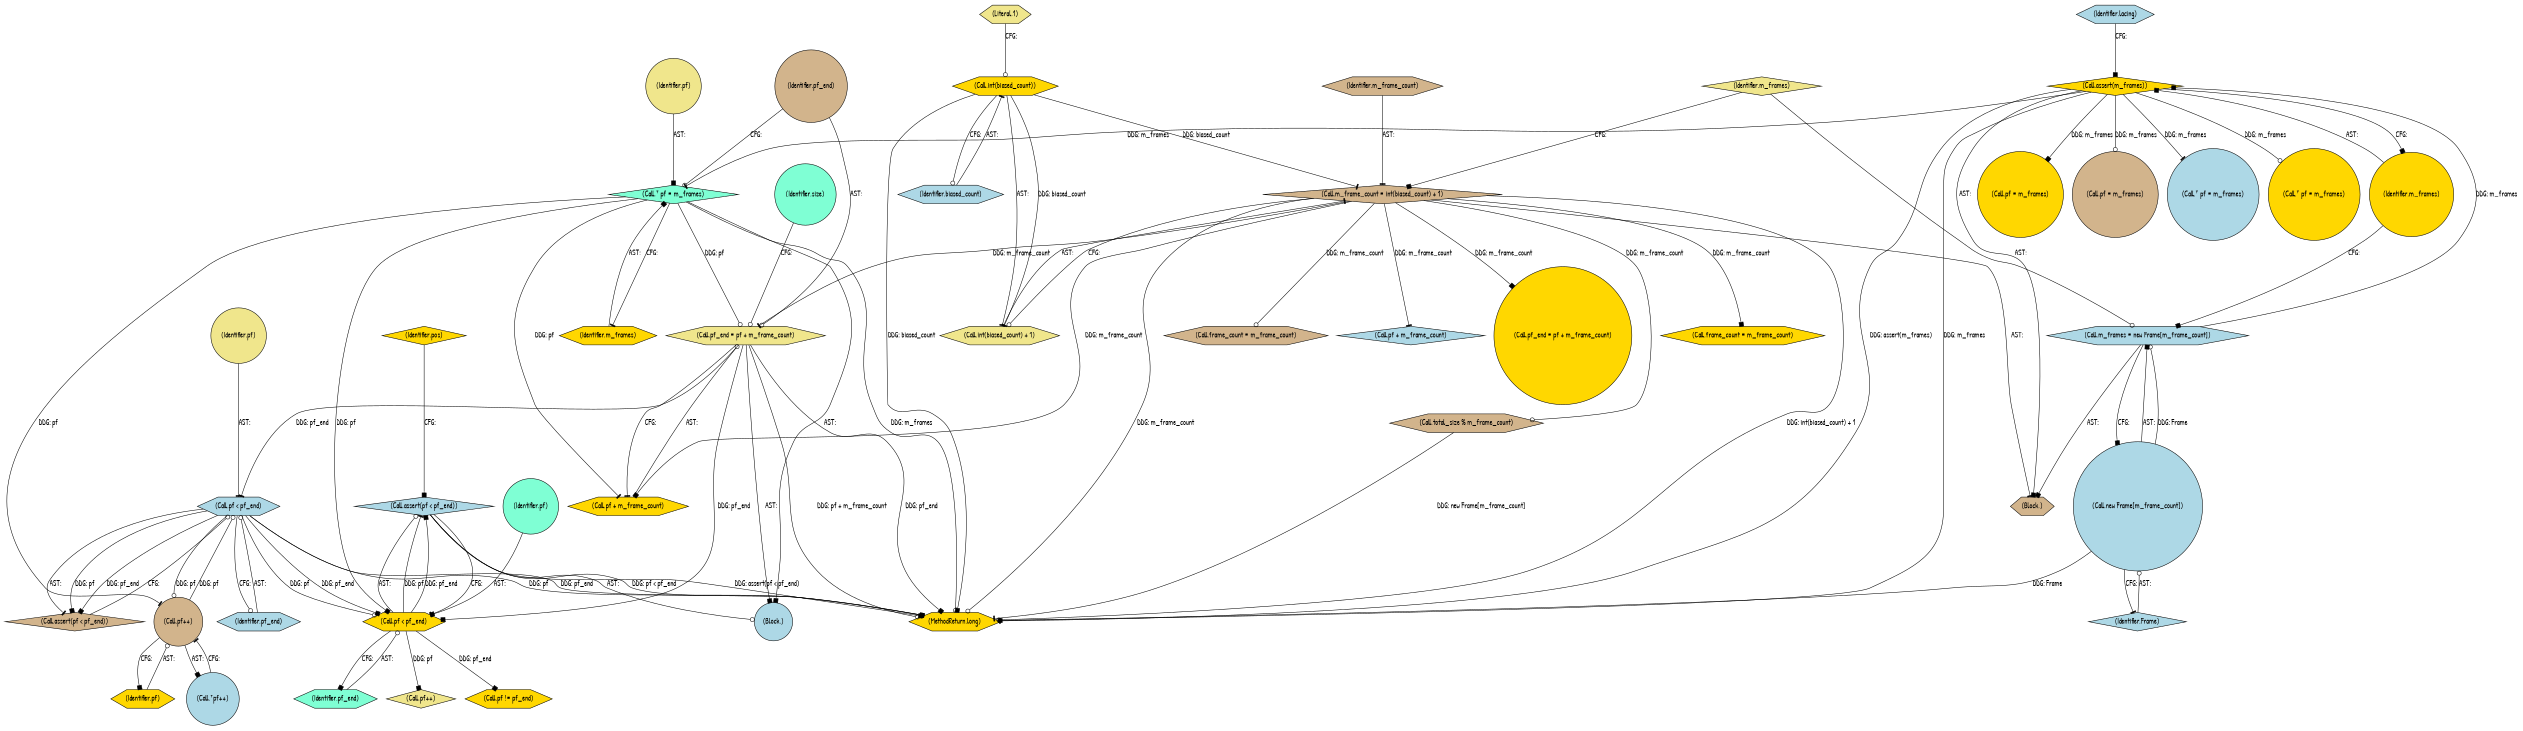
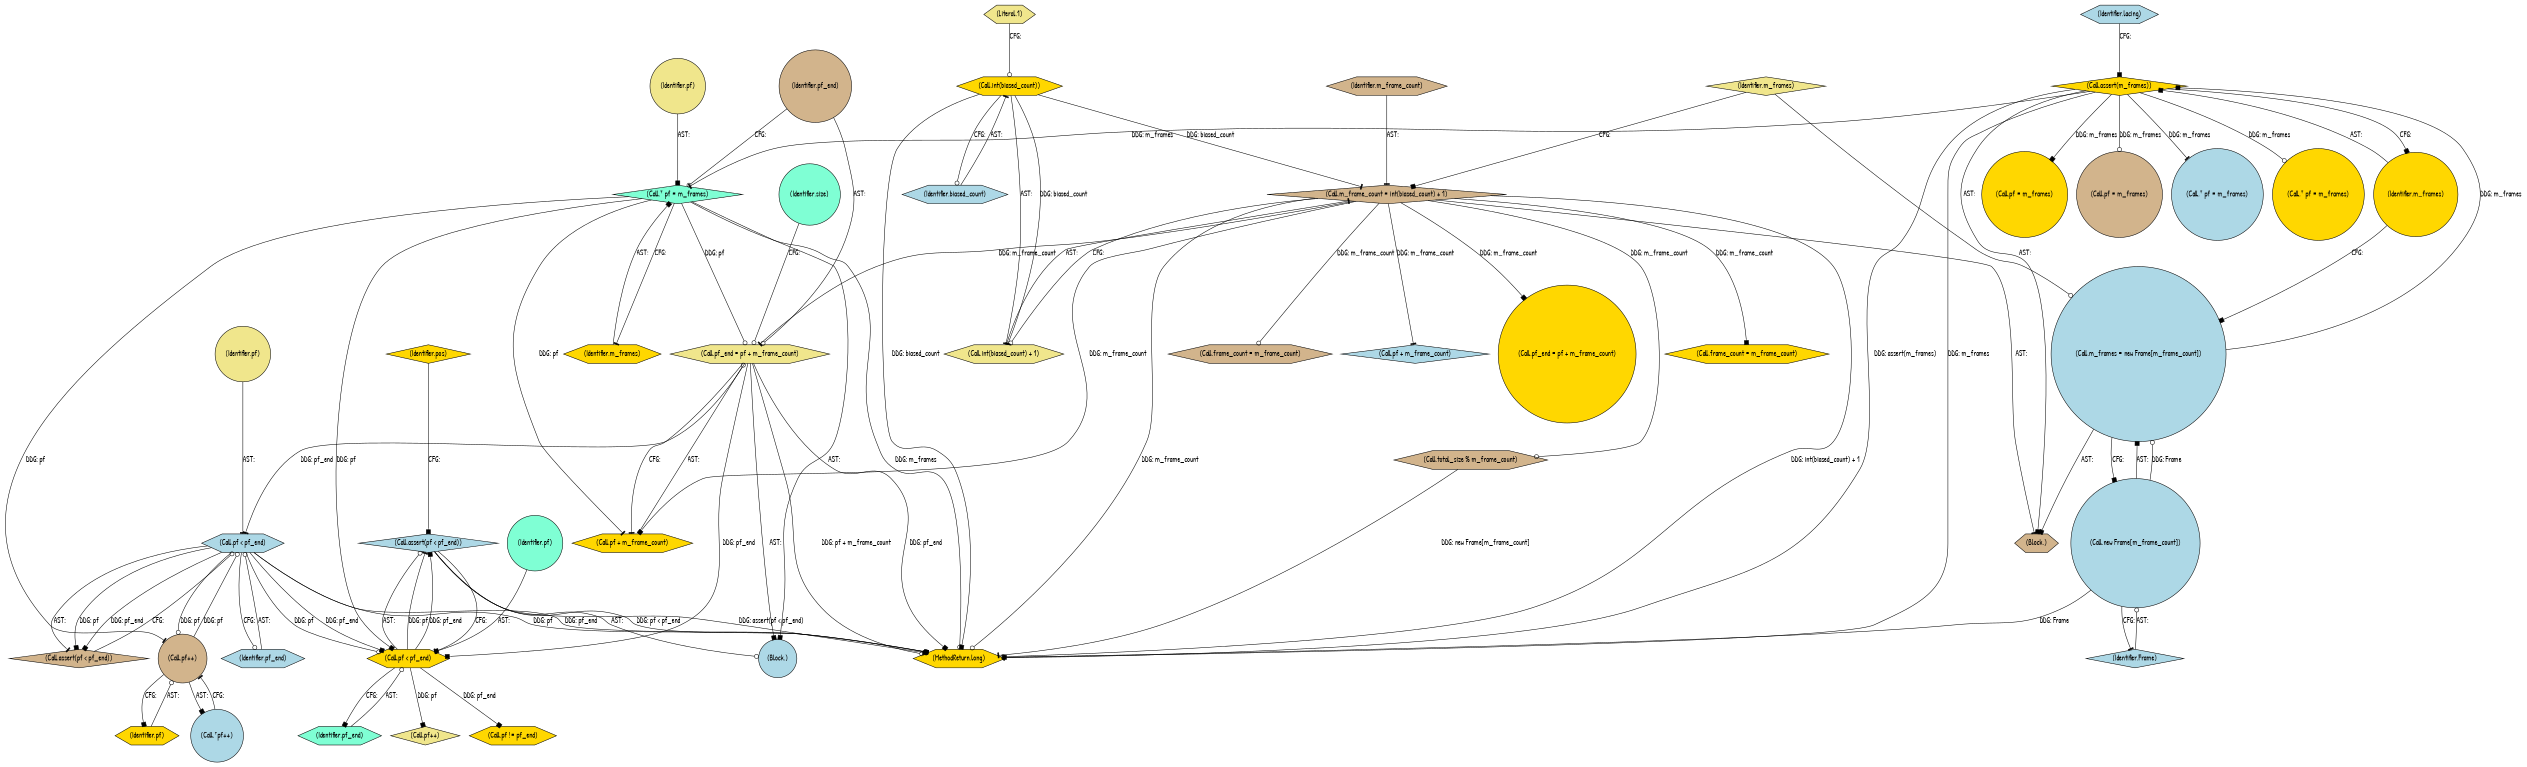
node "(Call,m_frames = new Frame[m_frame_count])": shape hexagon -> circle
